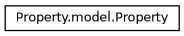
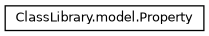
node "Property.model.Property": label "Property.model.Property" -> "ClassLibrary.model.Property"
